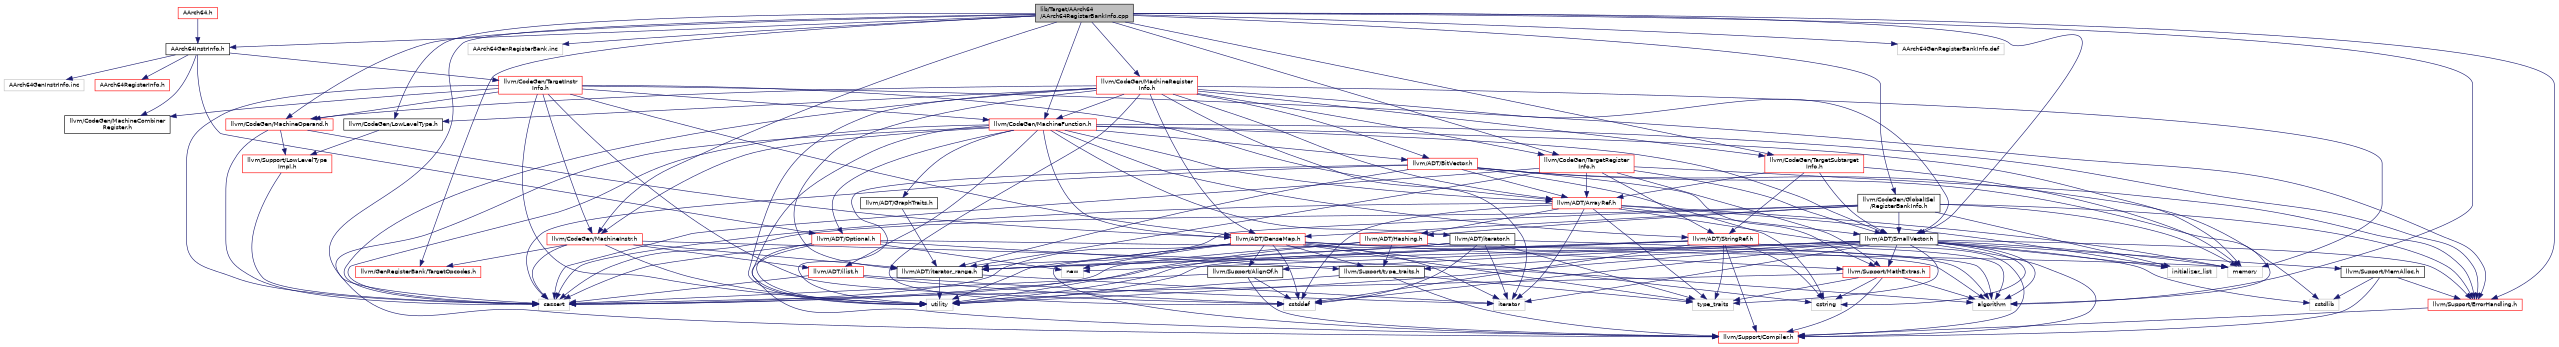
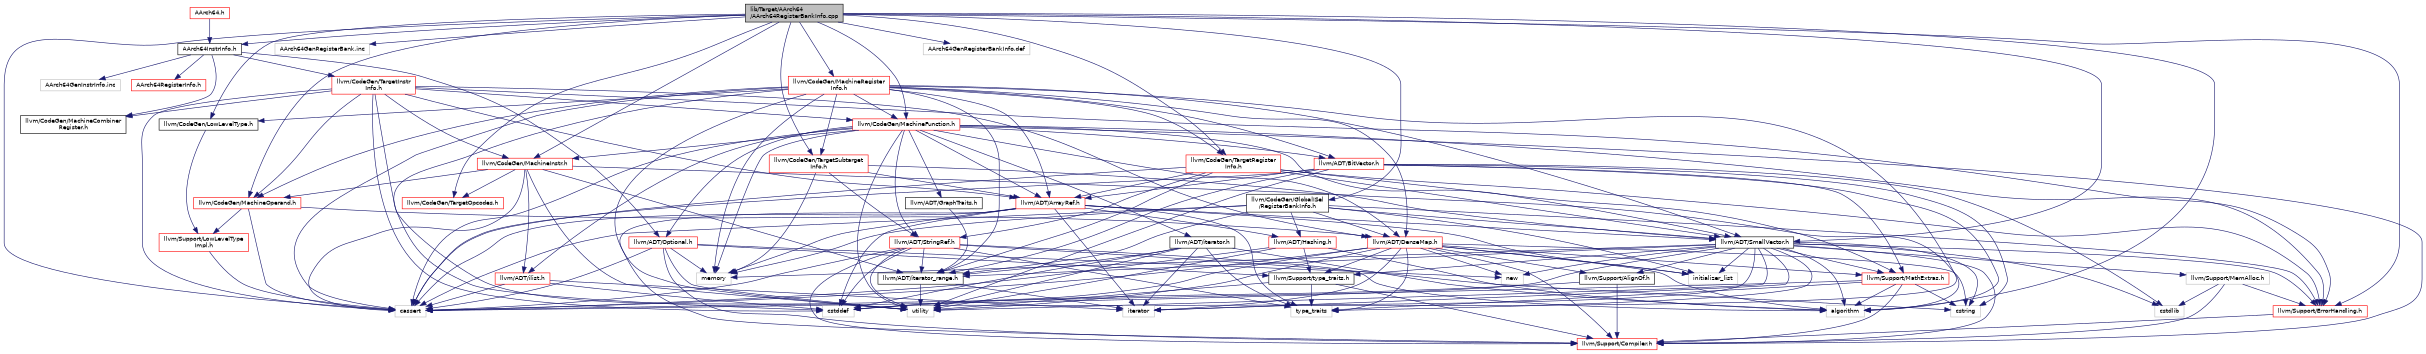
edge "llvm/CodeGen/MachineInstr.h" -> "llvm/CodeGen/MachineOperand.h": added
edge "llvm/ADT/DenseMap.h" -> "initializer_list": added
node "llvm/GenRegisterBank/TargetOpcodes.h": label "llvm/GenRegisterBank/TargetOpcodes.h" -> "llvm/CodeGen/TargetOpcodes.h"
node "llvm/Support/MemAlloc.h": color black -> grey75
edge "llvm/Support/AlignOf.h" -> "cassert": now "llvm/ADT/SmallVector.h" -> "cassert"
